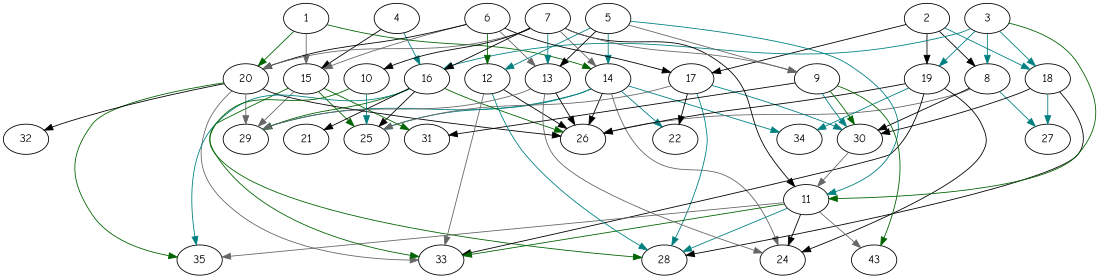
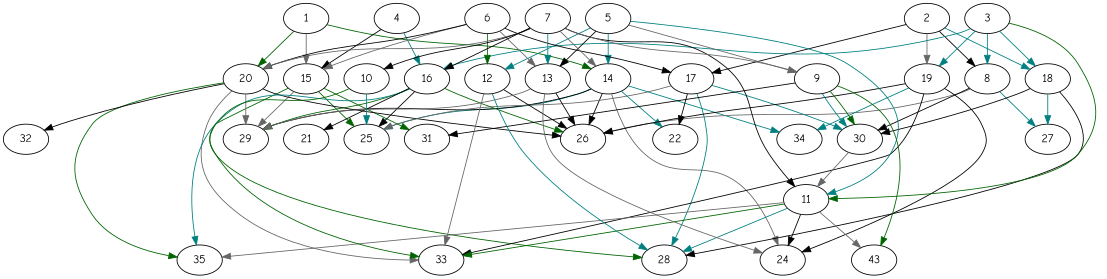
edge "2" -> "19": color black -> gray40
edge "14" -> "29": color teal -> black
